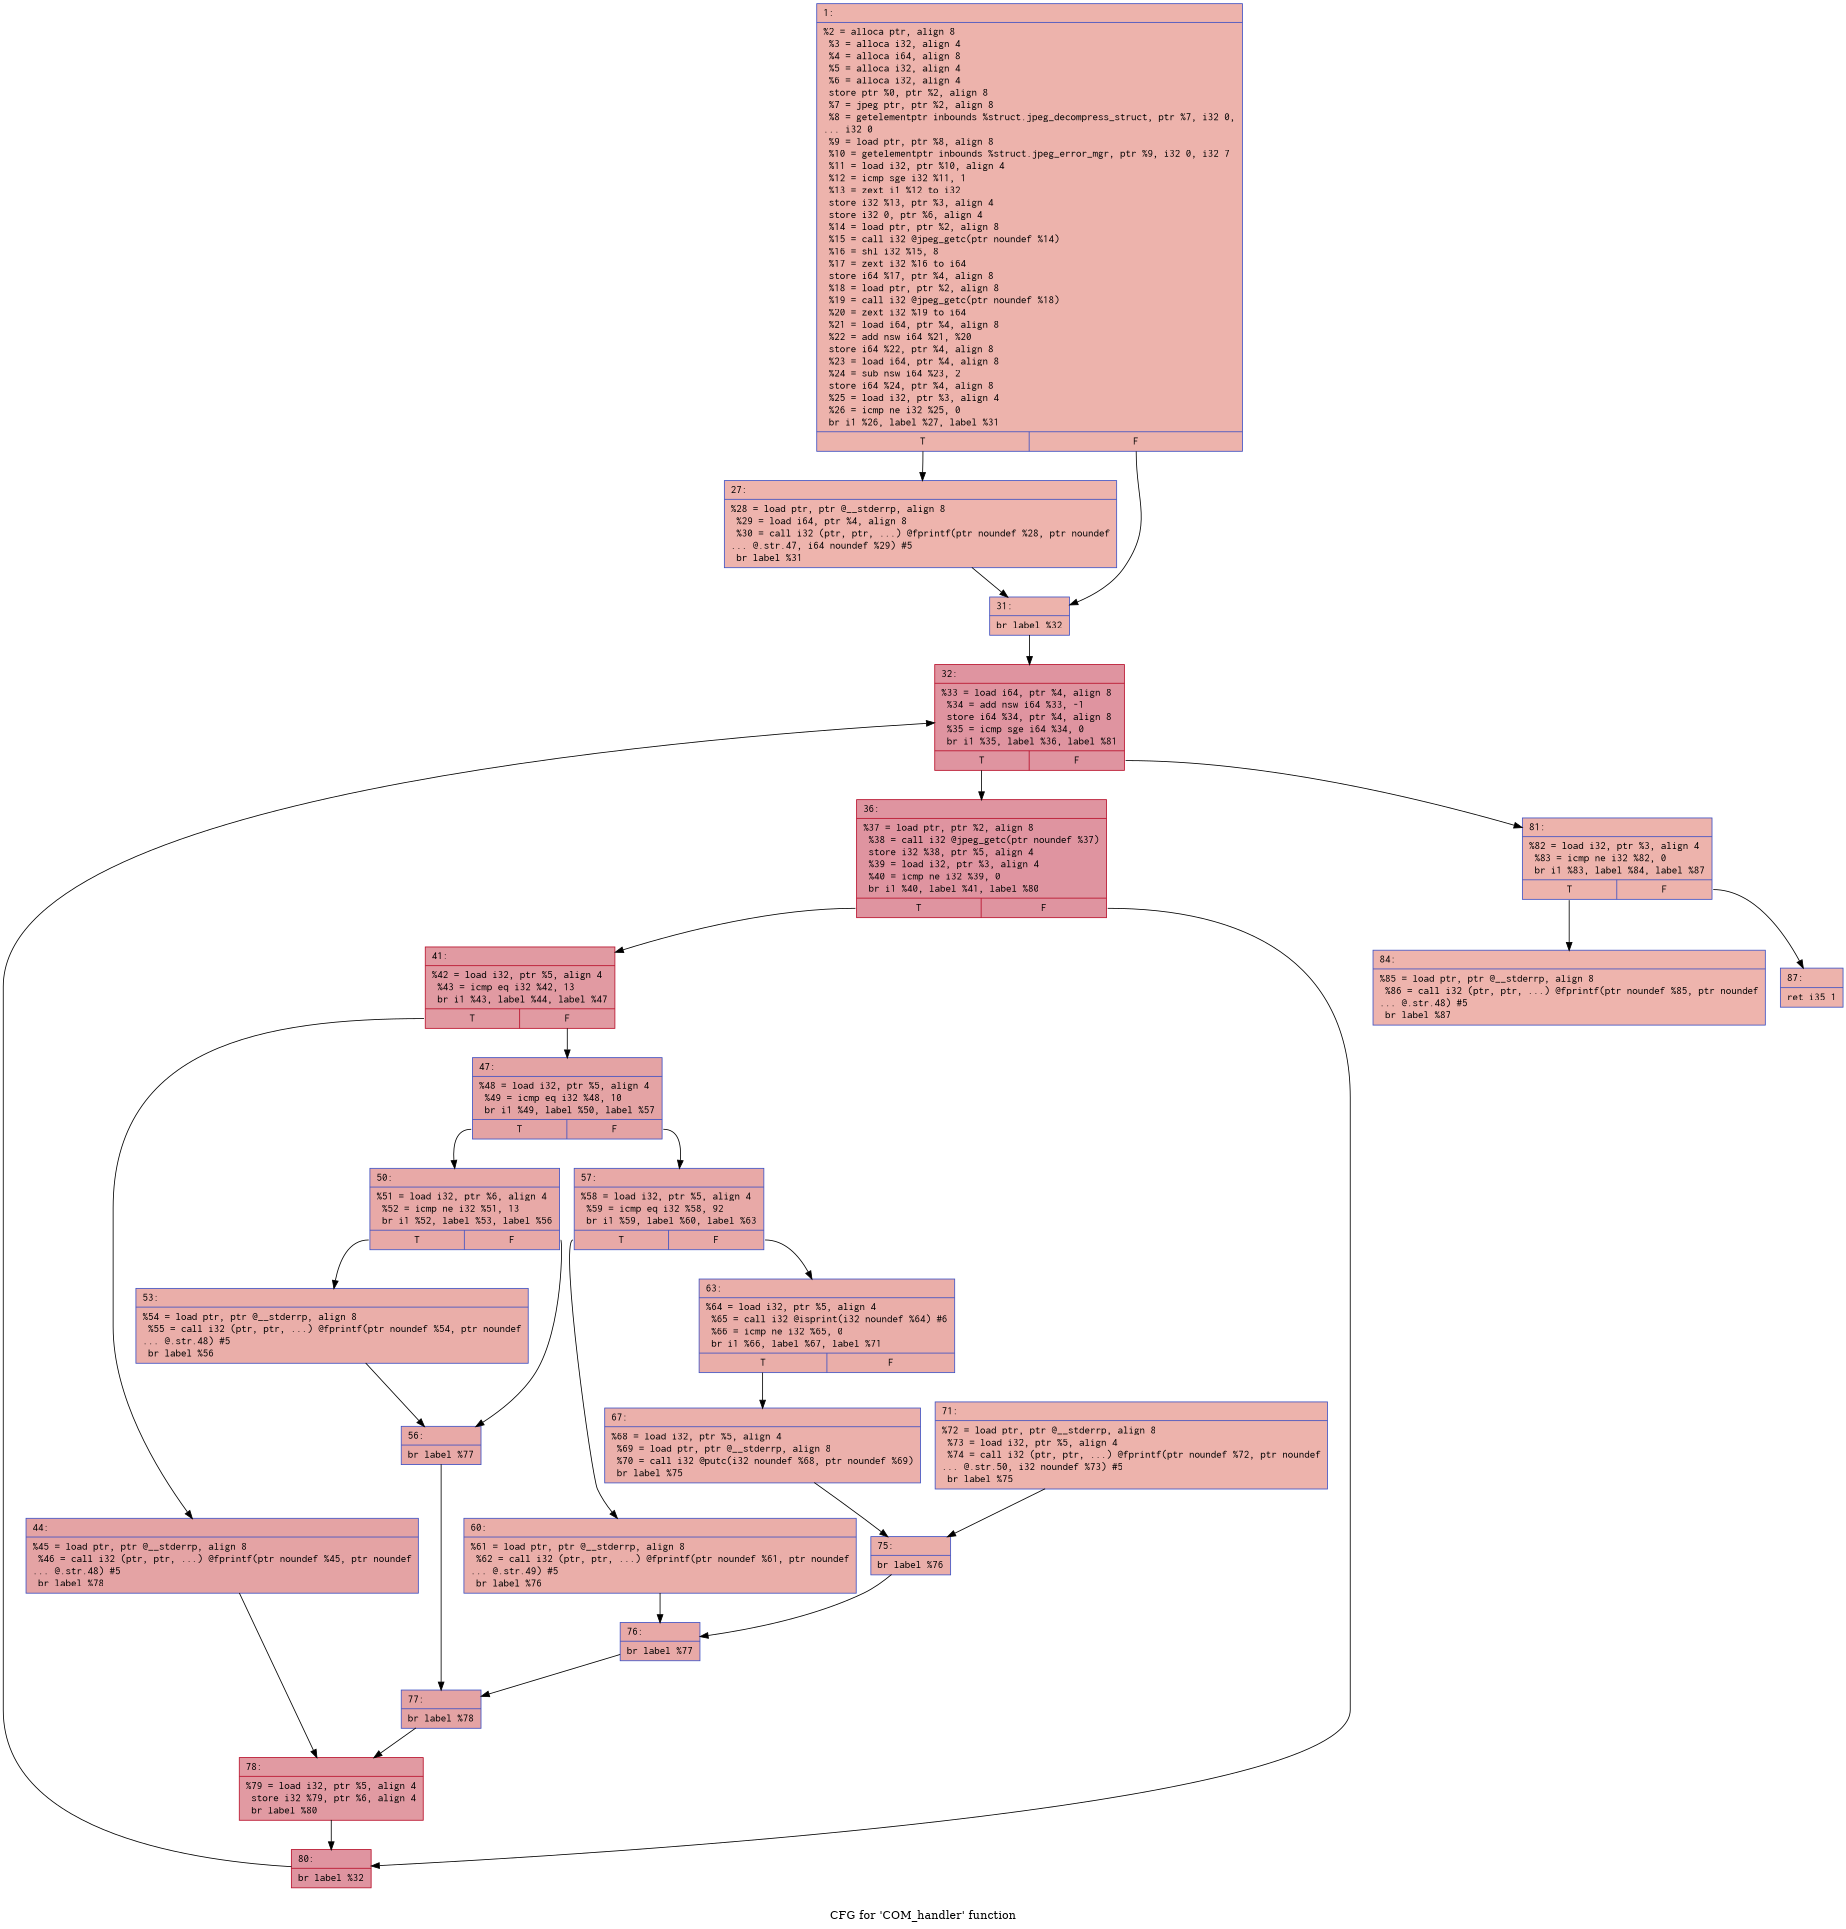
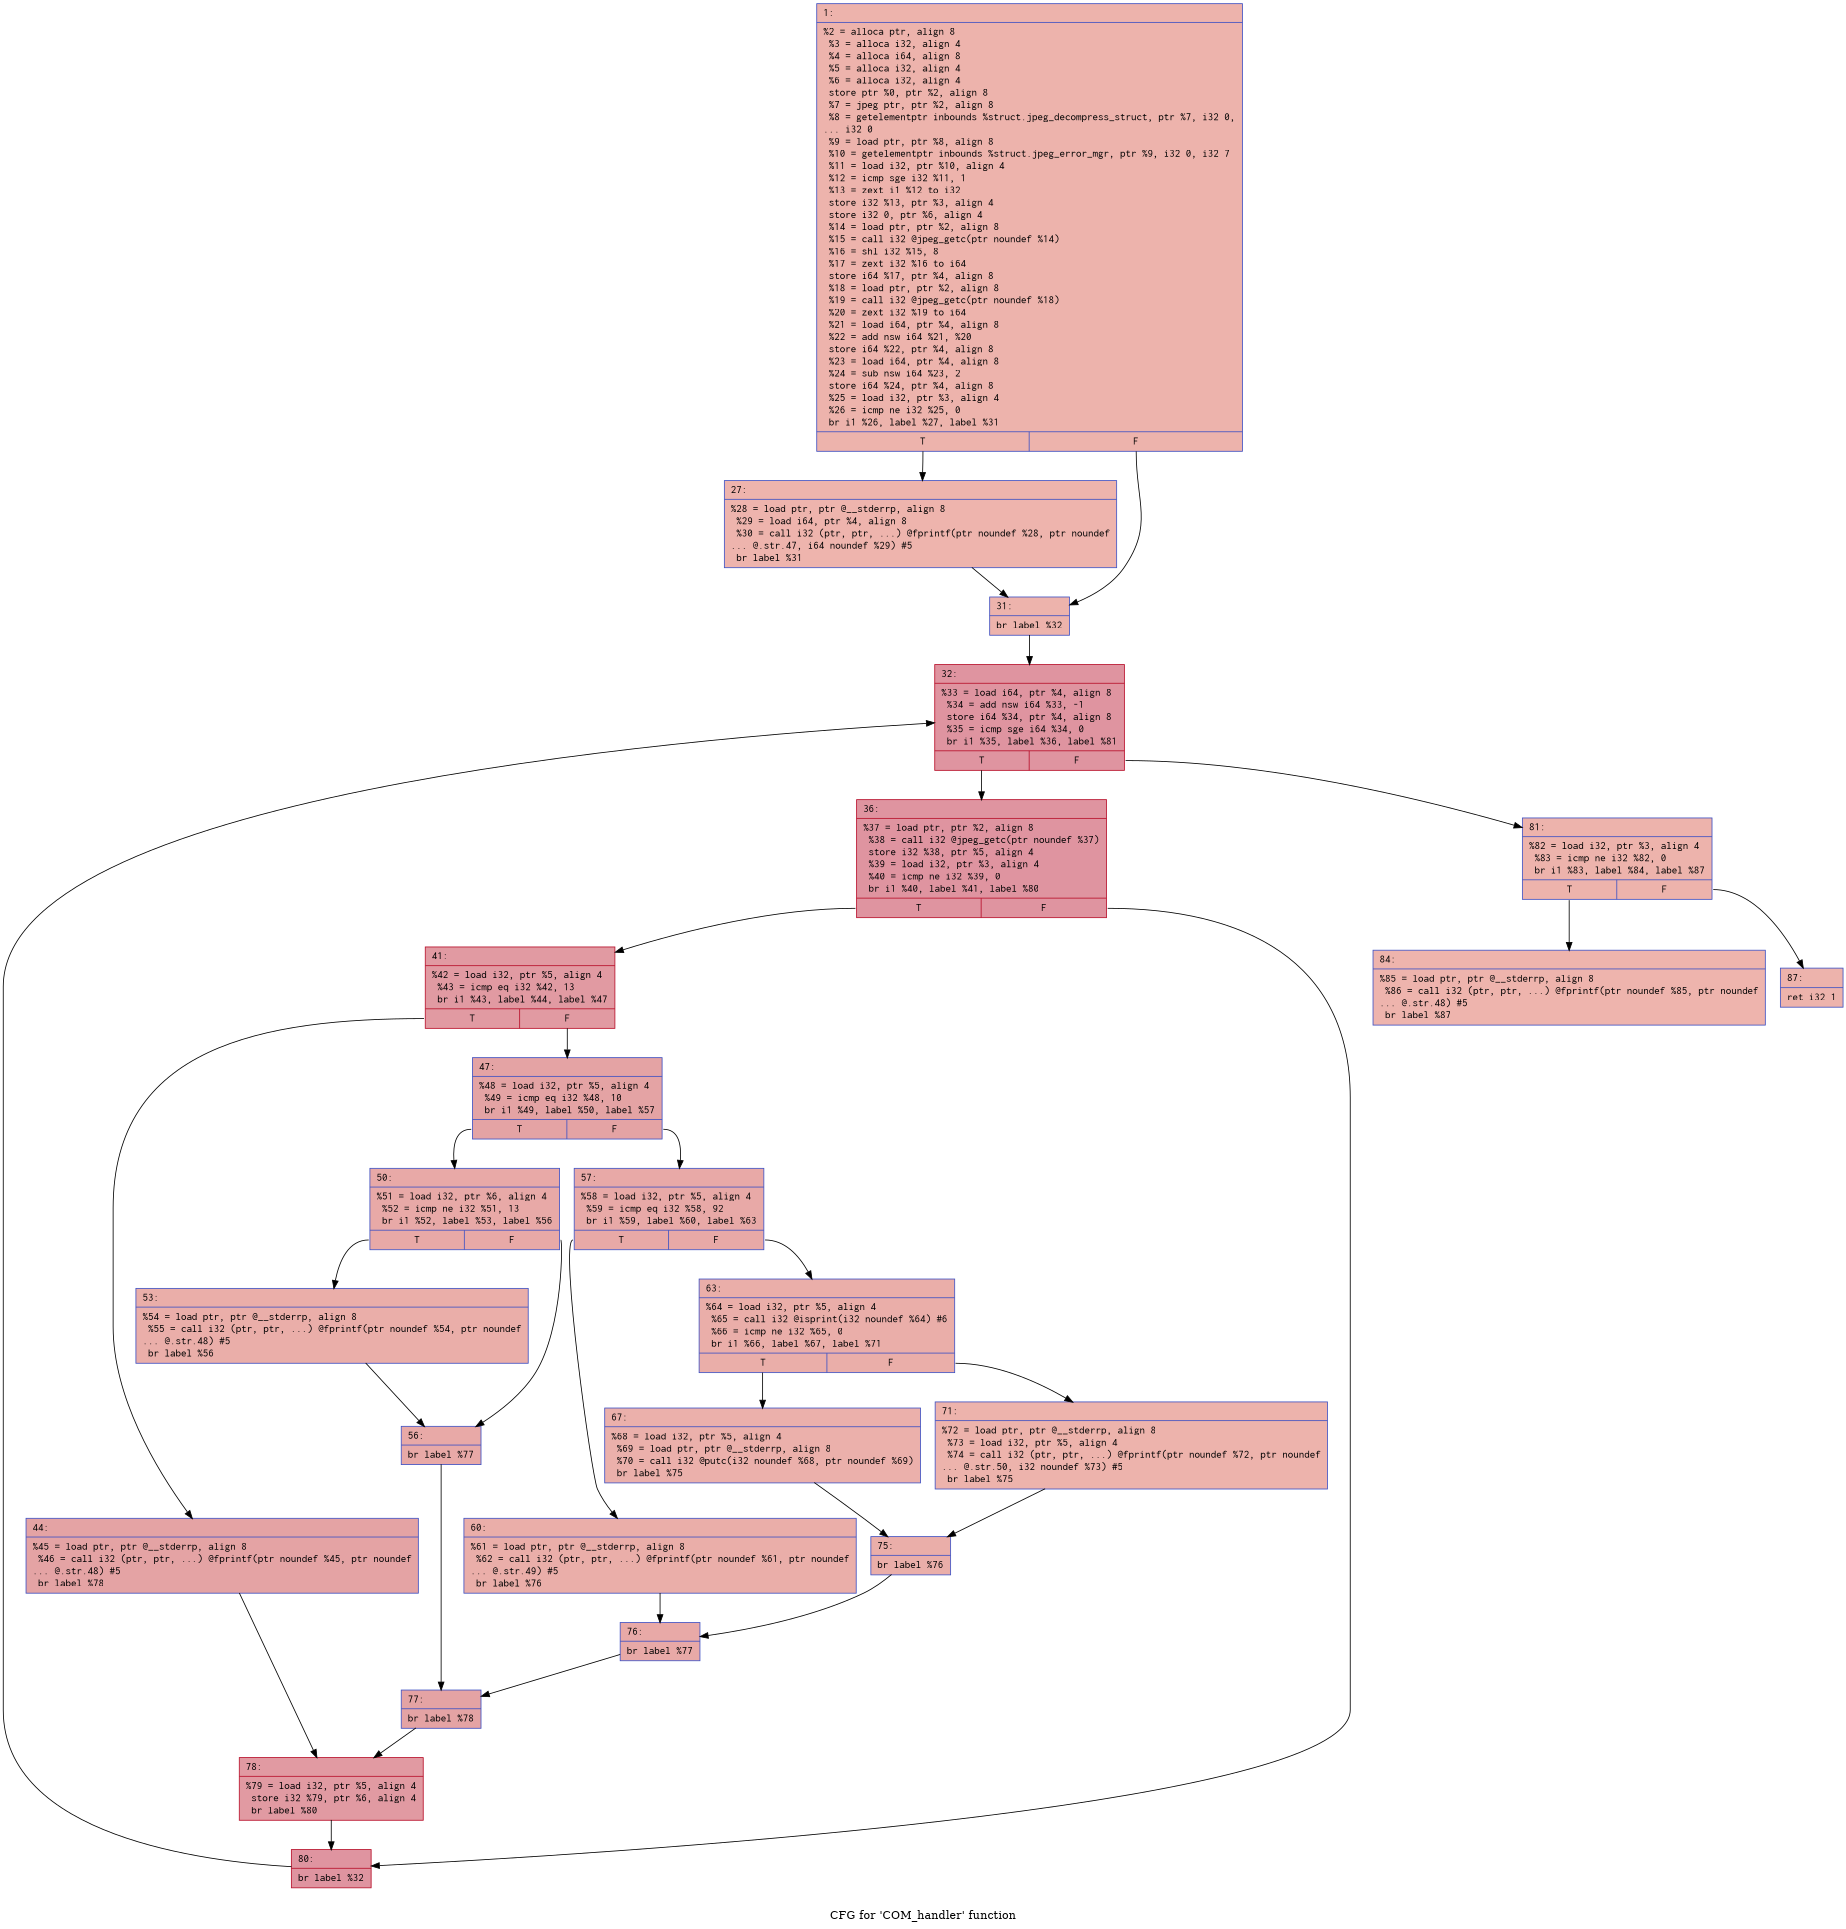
node "87:": text "ret i35 1" -> "ret i32 1"
edge "63:" -> "71:": added
